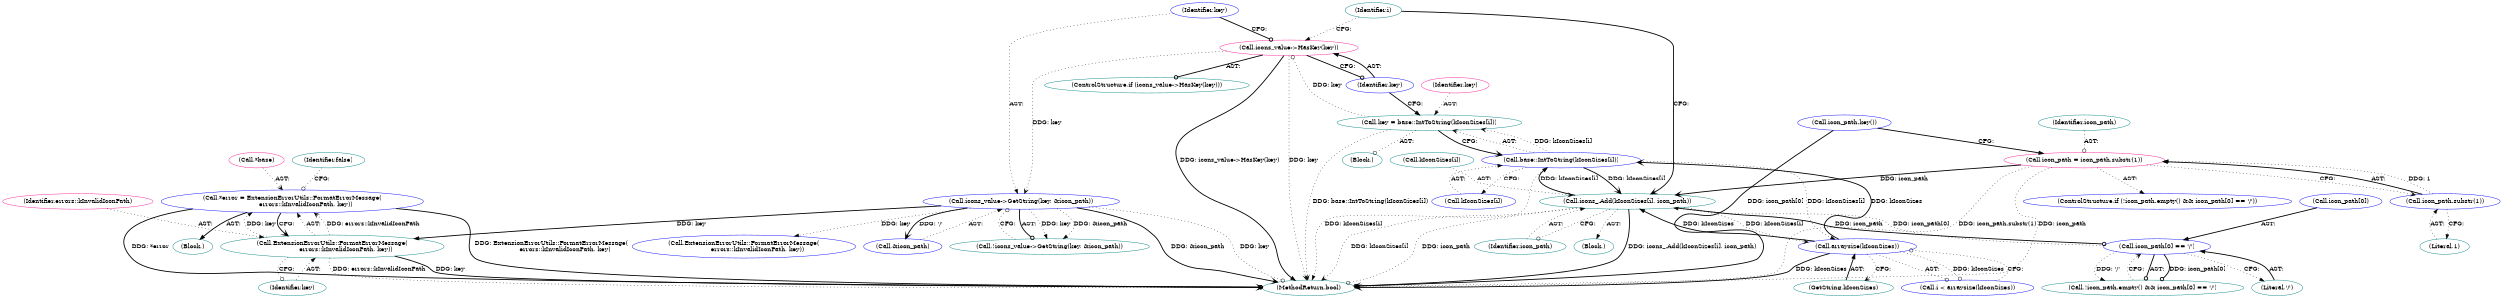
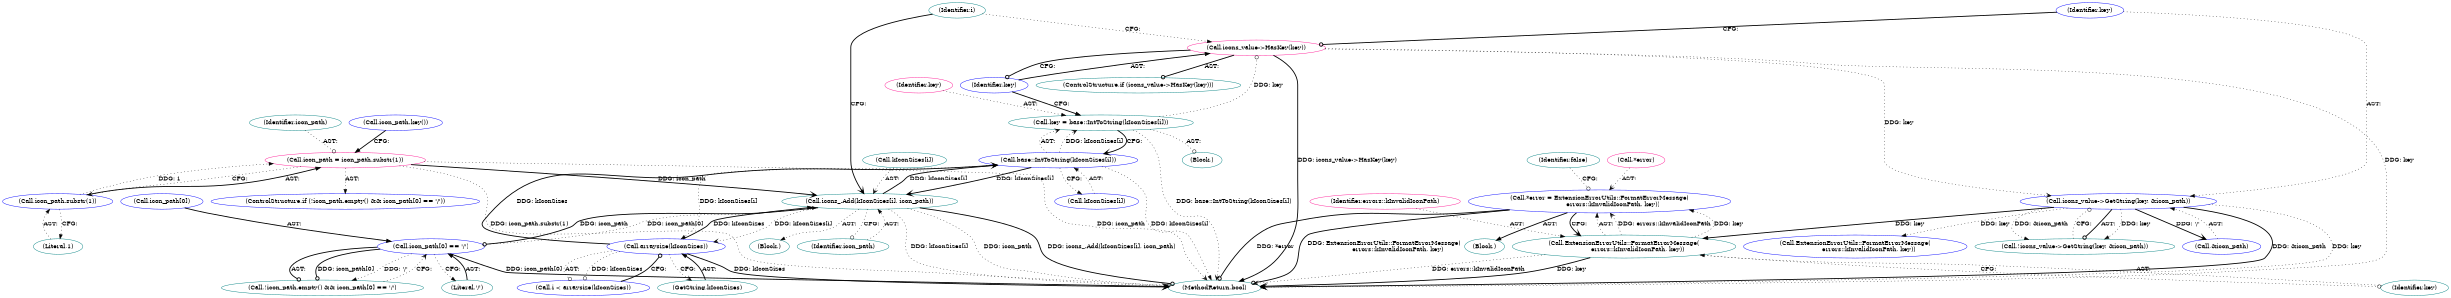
node "(Call,*base)": label "(Call,*base)" -> "(Call,*error)"
edge "(Call,i < arraysize(kIconSizes))" -> "(Call,arraysize(kIconSizes))": style dotted -> bold
edge "(Call,icon_path.key())" -> "(MethodReturn,bool)": now "(Call,icon_path[0] == '/')" -> "(MethodReturn,bool)"
